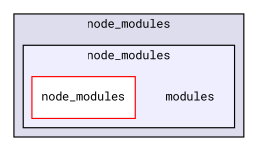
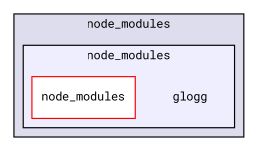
node "modules": label "modules" -> "glogg"
